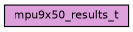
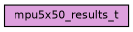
node "mpu9x50_results_t": label "mpu9x50_results_t" -> "mpu5x50_results_t"
